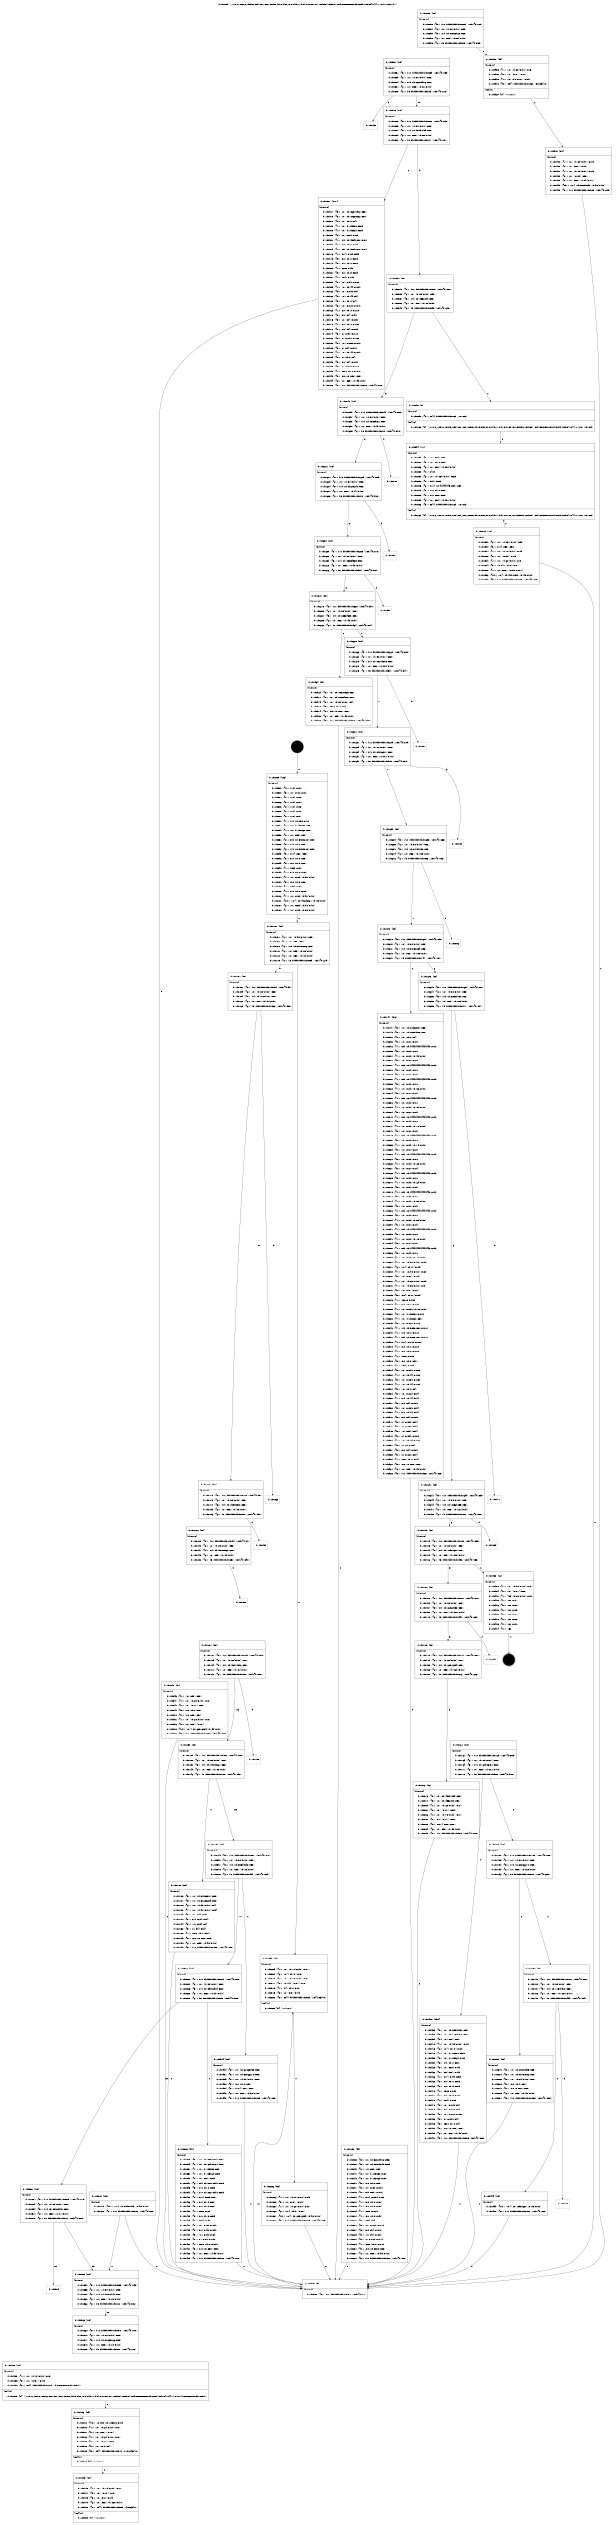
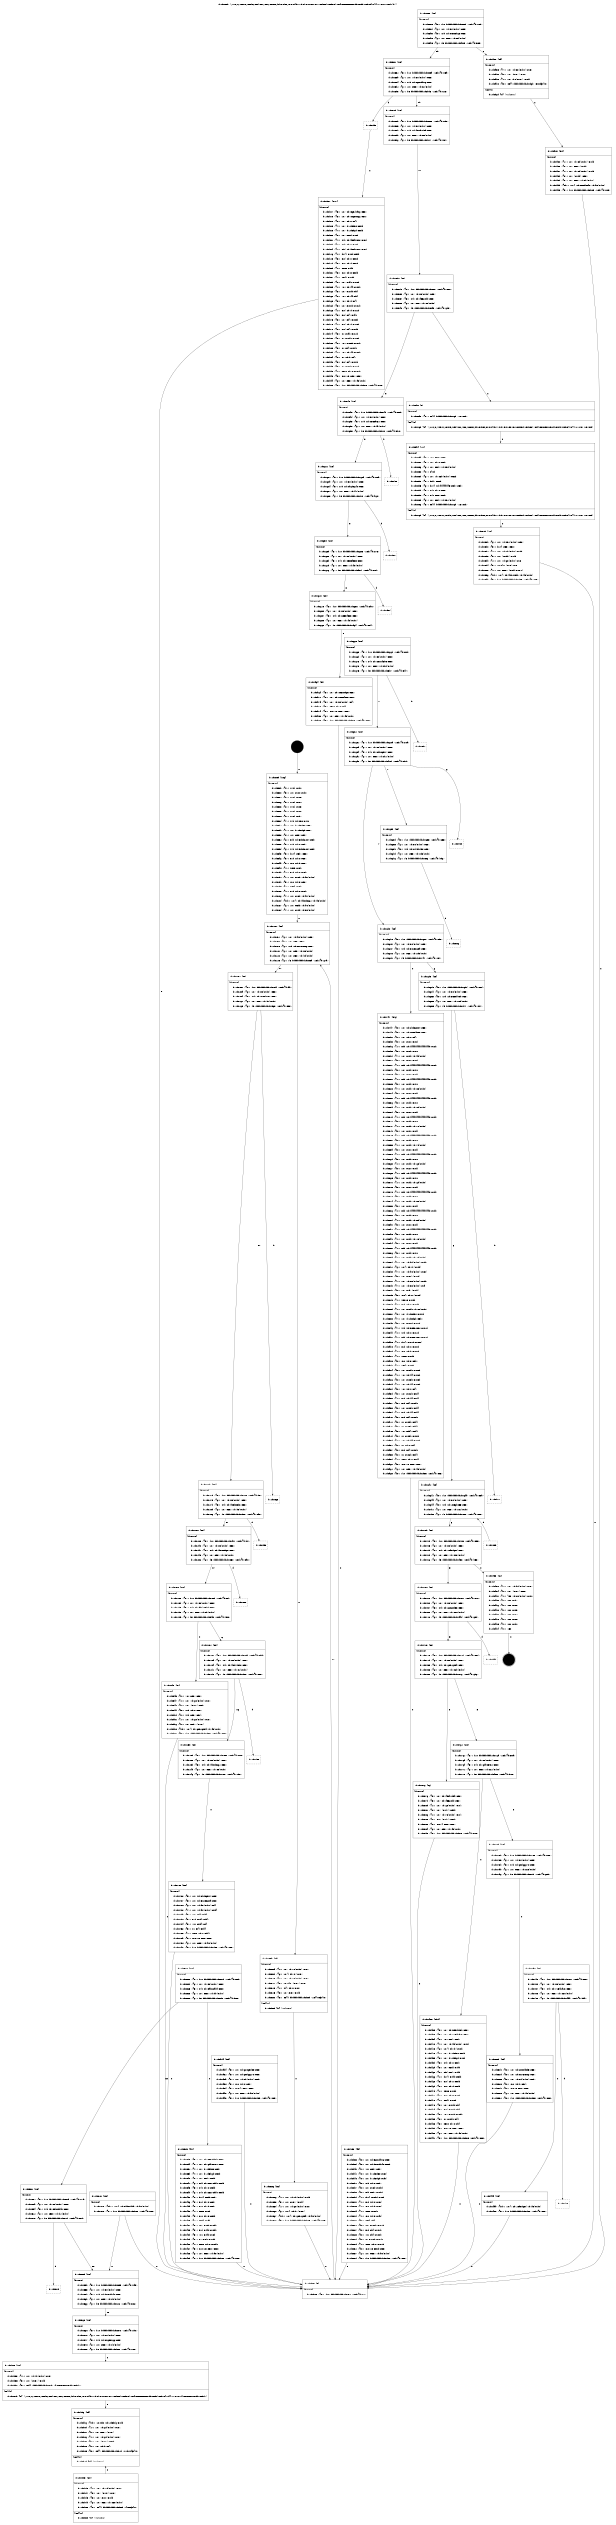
edge "0x401588 [28]" -> "0x4015a4 [28]": added, label "10"
edge "0x4015c0 [28]" -> "0x4015dc [28]": label " 9" -> " 14"
edge "0x4015c0 [28]" -> "0x401b17 [147]": now "0x402005" -> "0x401b17 [147]"
edge "0x401acb [42]" -> "0x401a9f [44]": reversed
edge "0x40164c [28]" -> "0x401668 [28]": removed, label "7"
edge "0x4016a0 [28]" -> "0x4016bc [28]": now "0x401684 [28]" -> "0x4016bc [28]"
edge "0x401470 [28]" -> "0x40148c [28]": added, label "17"
edge "0x4016f4 [28]" -> "0x401c8e": reversed
node "0x4014a8 [28]": added
edge "0x401748 [28]" -> "0x401764 [28]": added, label "3"
node "0x4014fc [28]": removed
edge "0x401780 [28]" -> "0x40179c [28]": removed, label "1"
edge "0x40208e [5]" -> "0x401a39 [29]": now "0x40208e [5]" -> "0x401434 [32]"
edge "0x401534 [28]" -> "0x401e40": label " 10" -> " 0"
edge "0x40156c [28]" -> "0x401baa [12]": added, label "1"
edge "0x401bb6 [29]" -> "0x401bd3 [21]": reversed
